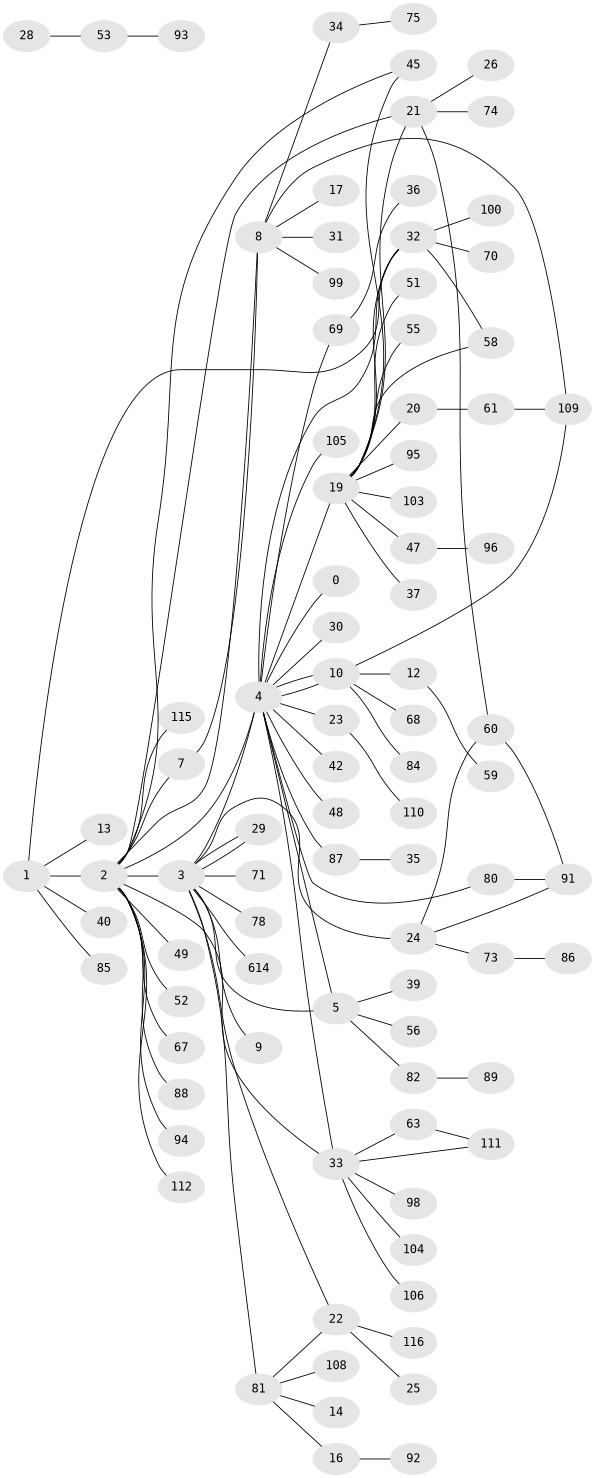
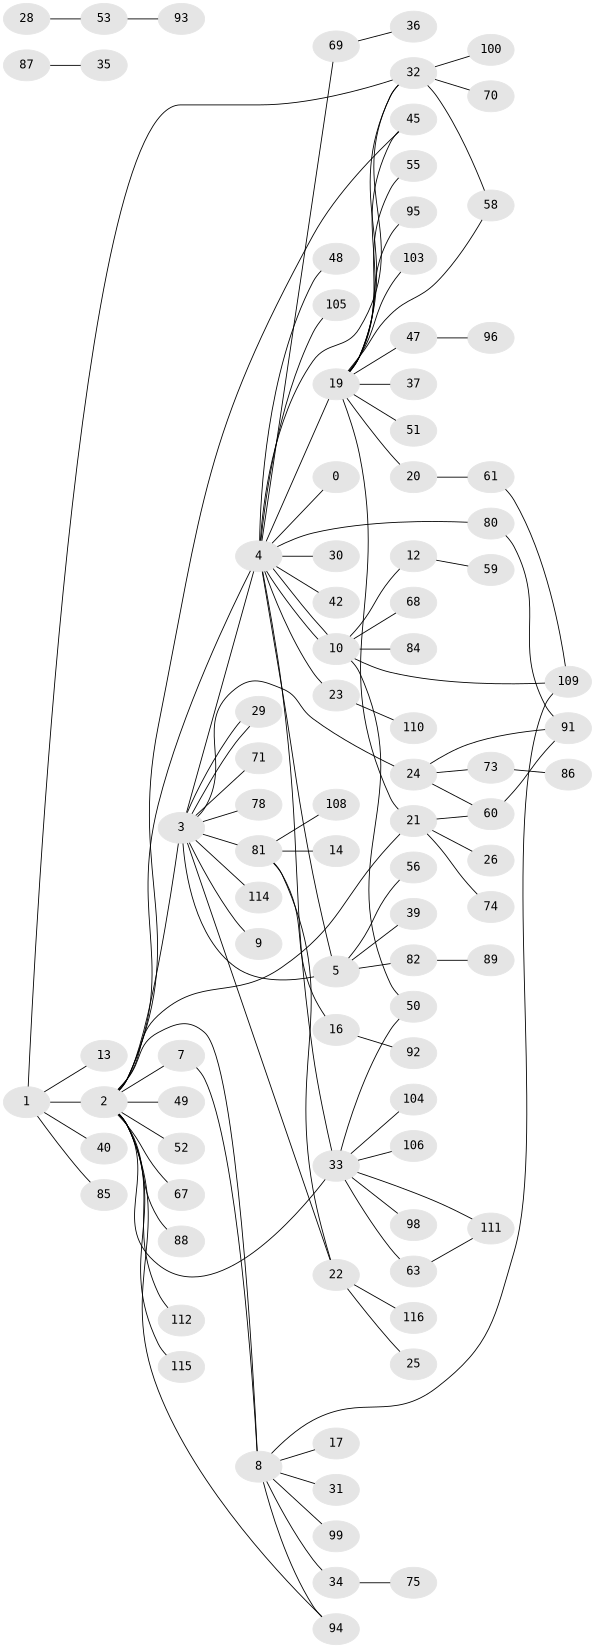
edge "4" -- "87": removed
node "614": label "614" -> "114"
node "50": added
edge "8" -- "94": added
